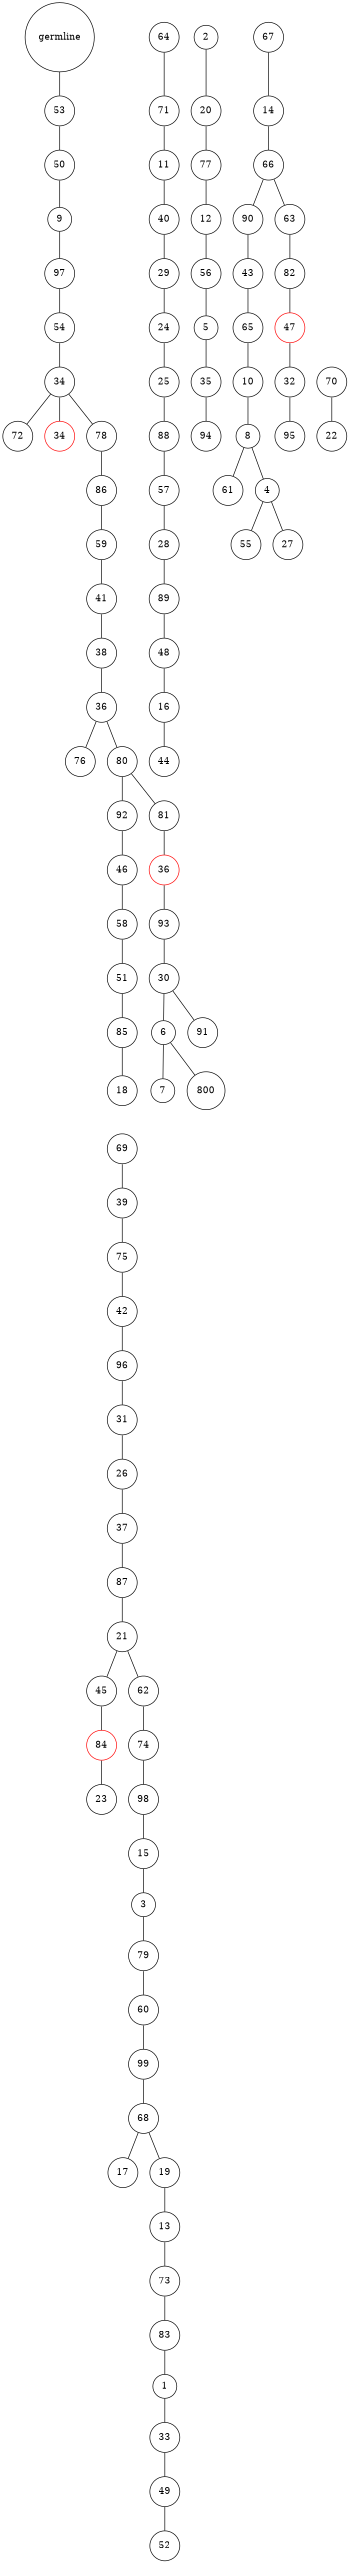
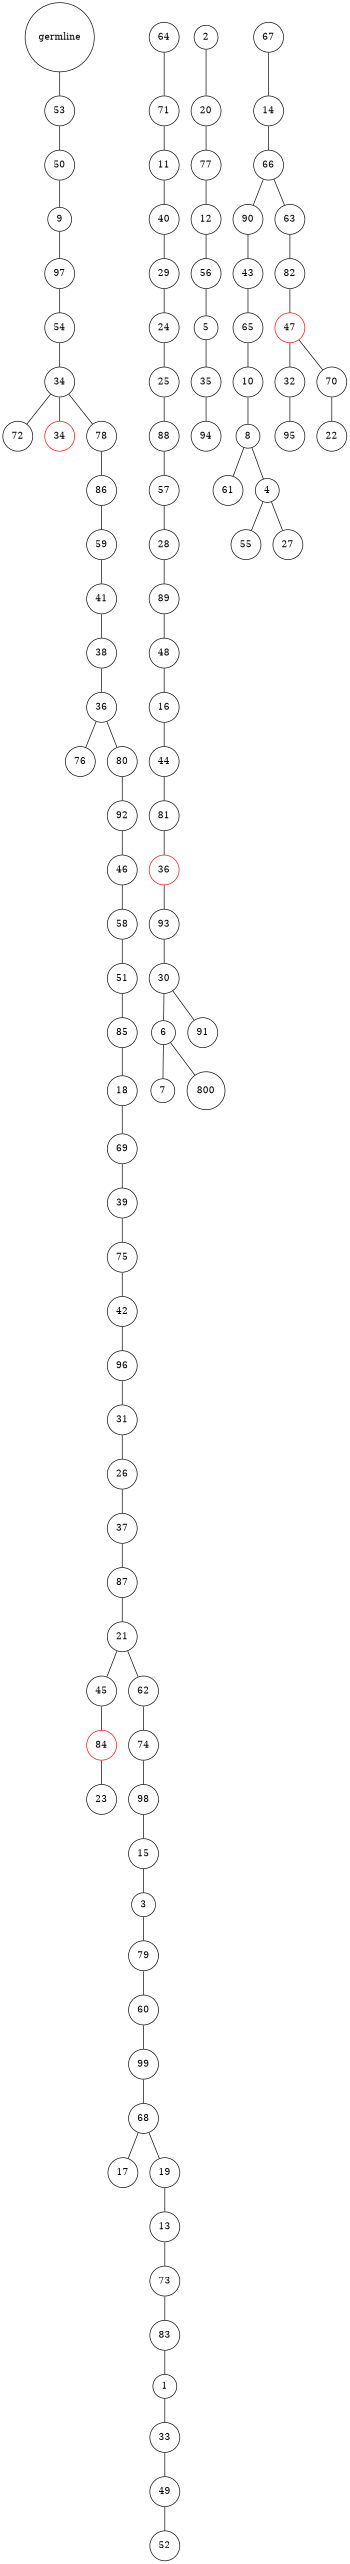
edge "47" -- "70": added
edge "80" -- "81": now "44" -- "81"
edge "18" -- "69": added
